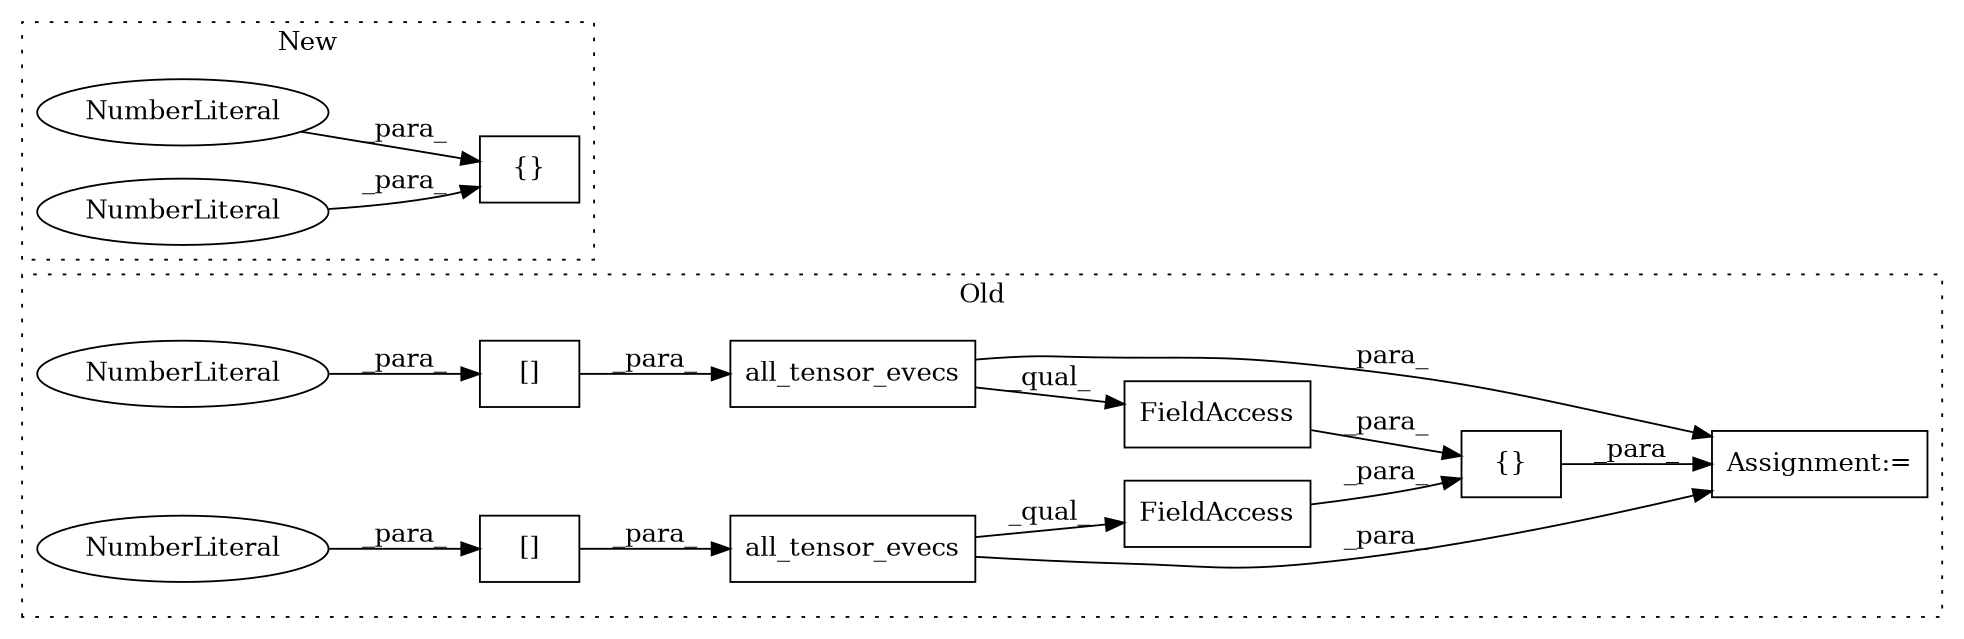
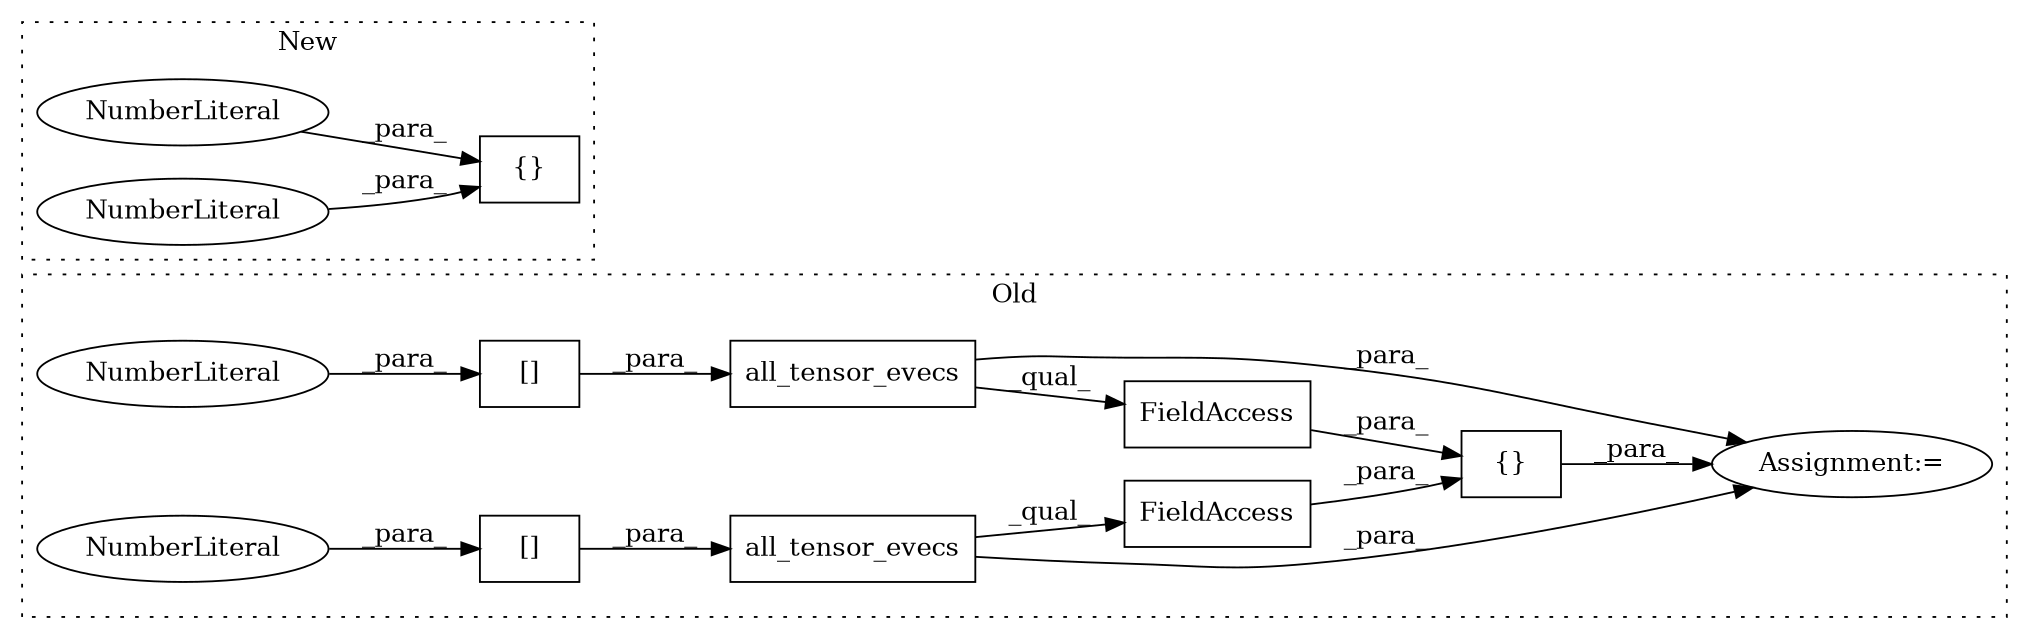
node "Assignment:=": shape box -> ellipse
